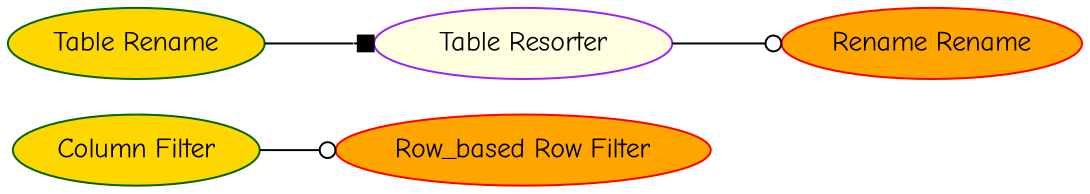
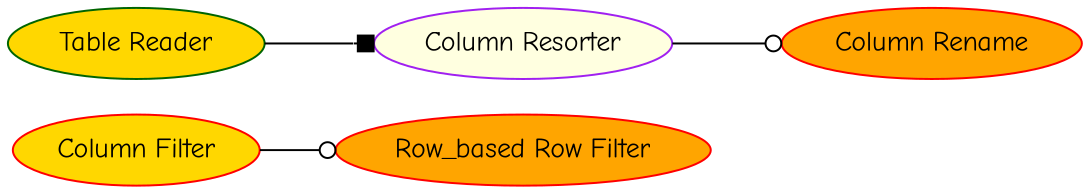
node "Table Rename": label "Table Rename" -> "Table Reader"
node "Table Resorter": label "Table Resorter" -> "Column Resorter"
node "Rename Rename": label "Rename Rename" -> "Column Rename"
node "Column Filter": color darkgreen -> red
